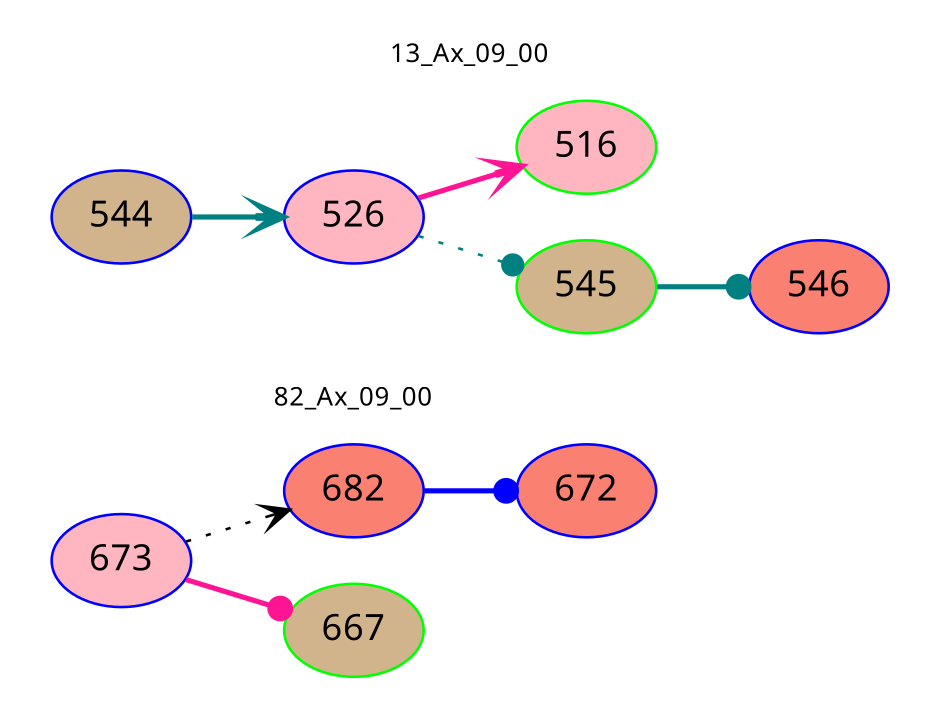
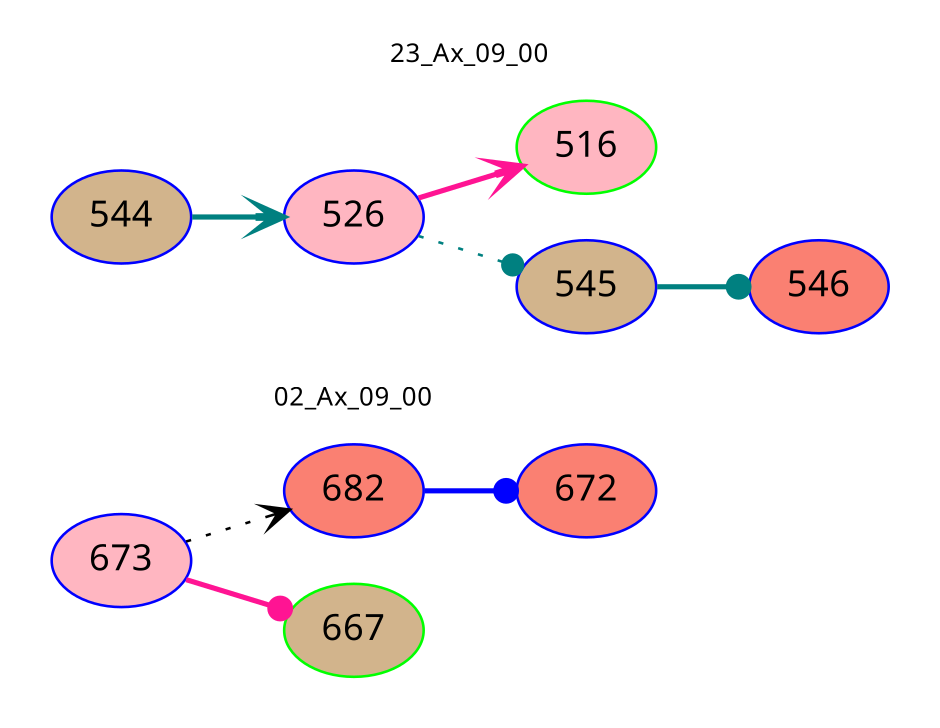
cluster "13_Ax_09_00": label "13_Ax_09_00" -> "23_Ax_09_00"
node "545": color green -> blue
cluster "82_Ax_09_00": label "82_Ax_09_00" -> "02_Ax_09_00"
